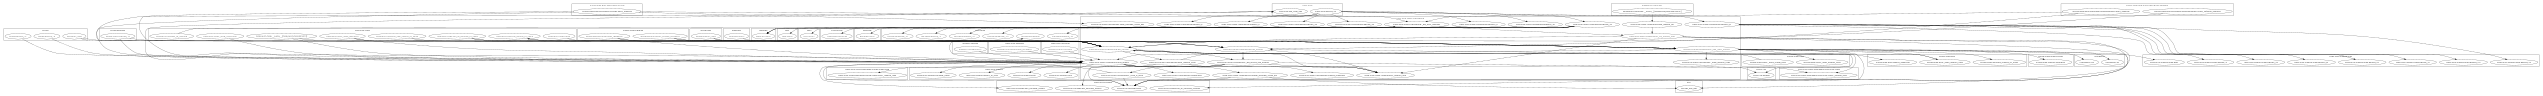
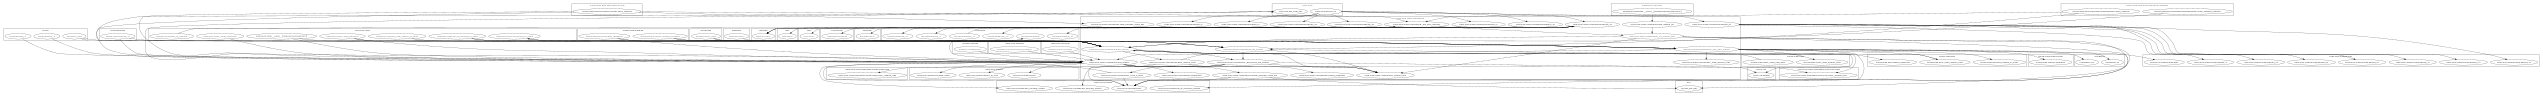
edge "Class::MOP::Mixin::HasMethods::BEGIN@16" -> "Sub::Name::BEGIN@45": reversed
node "Class::MOP::Class::create": removed
node "Moose::Meta::Class::_inline_create_error": label "Moose::Meta::Class::_inline_create_error" -> "Moose::Meta::Class::_inline_next_error"
node "Class::MOP::Method::clone": removed
